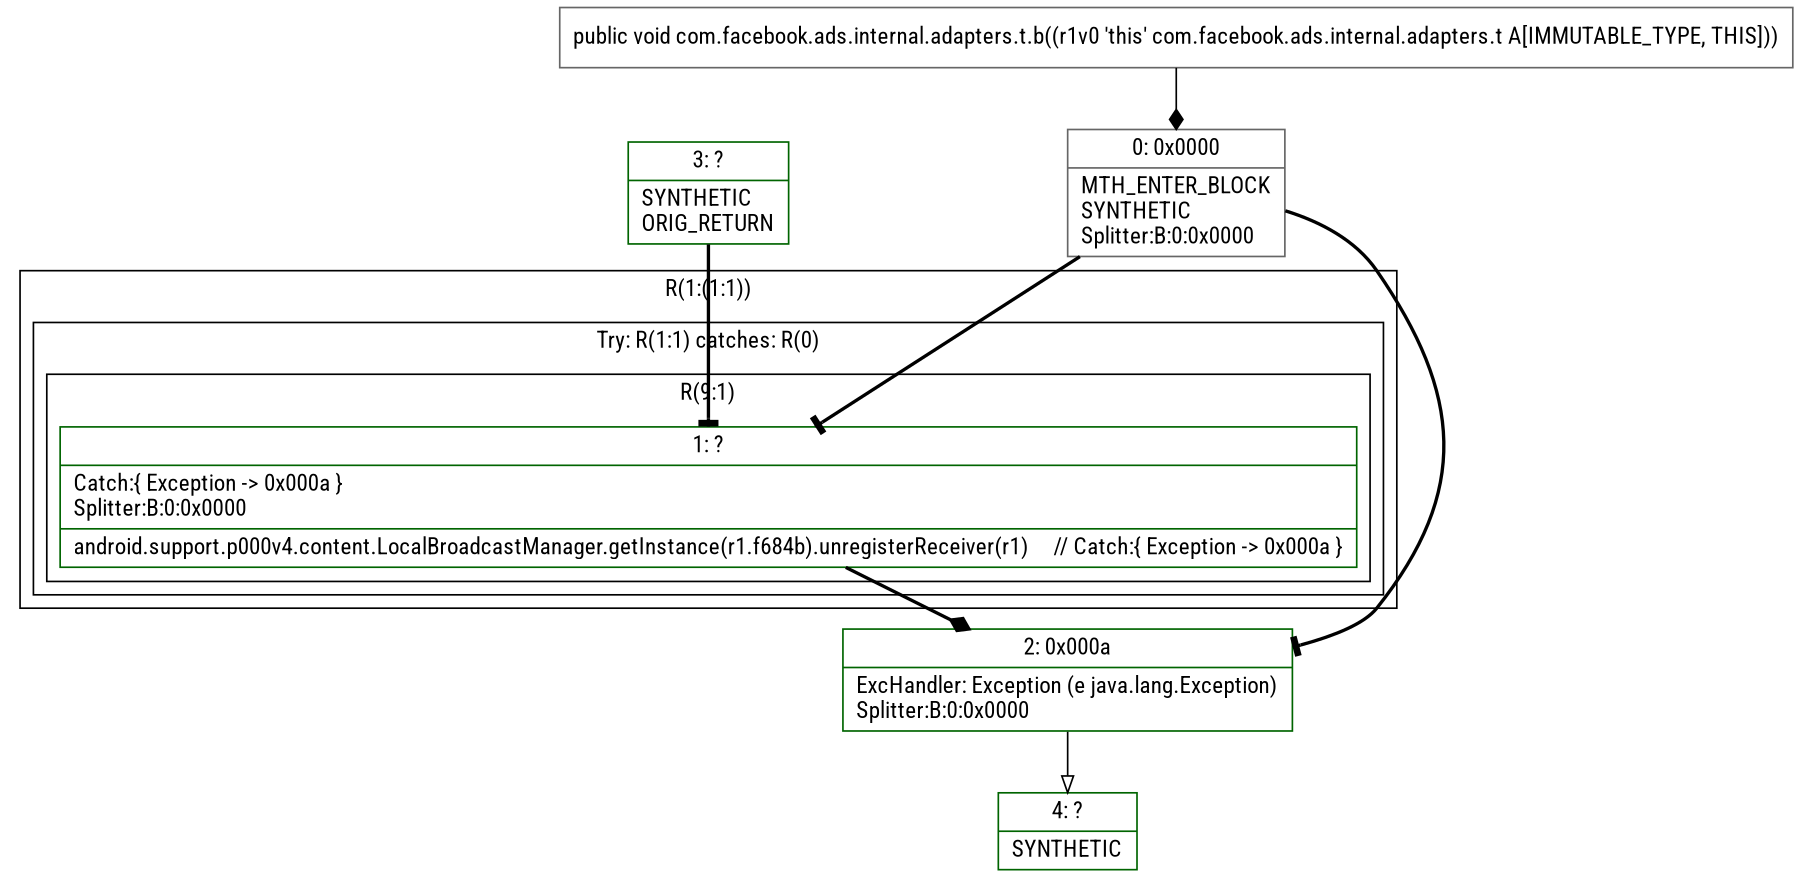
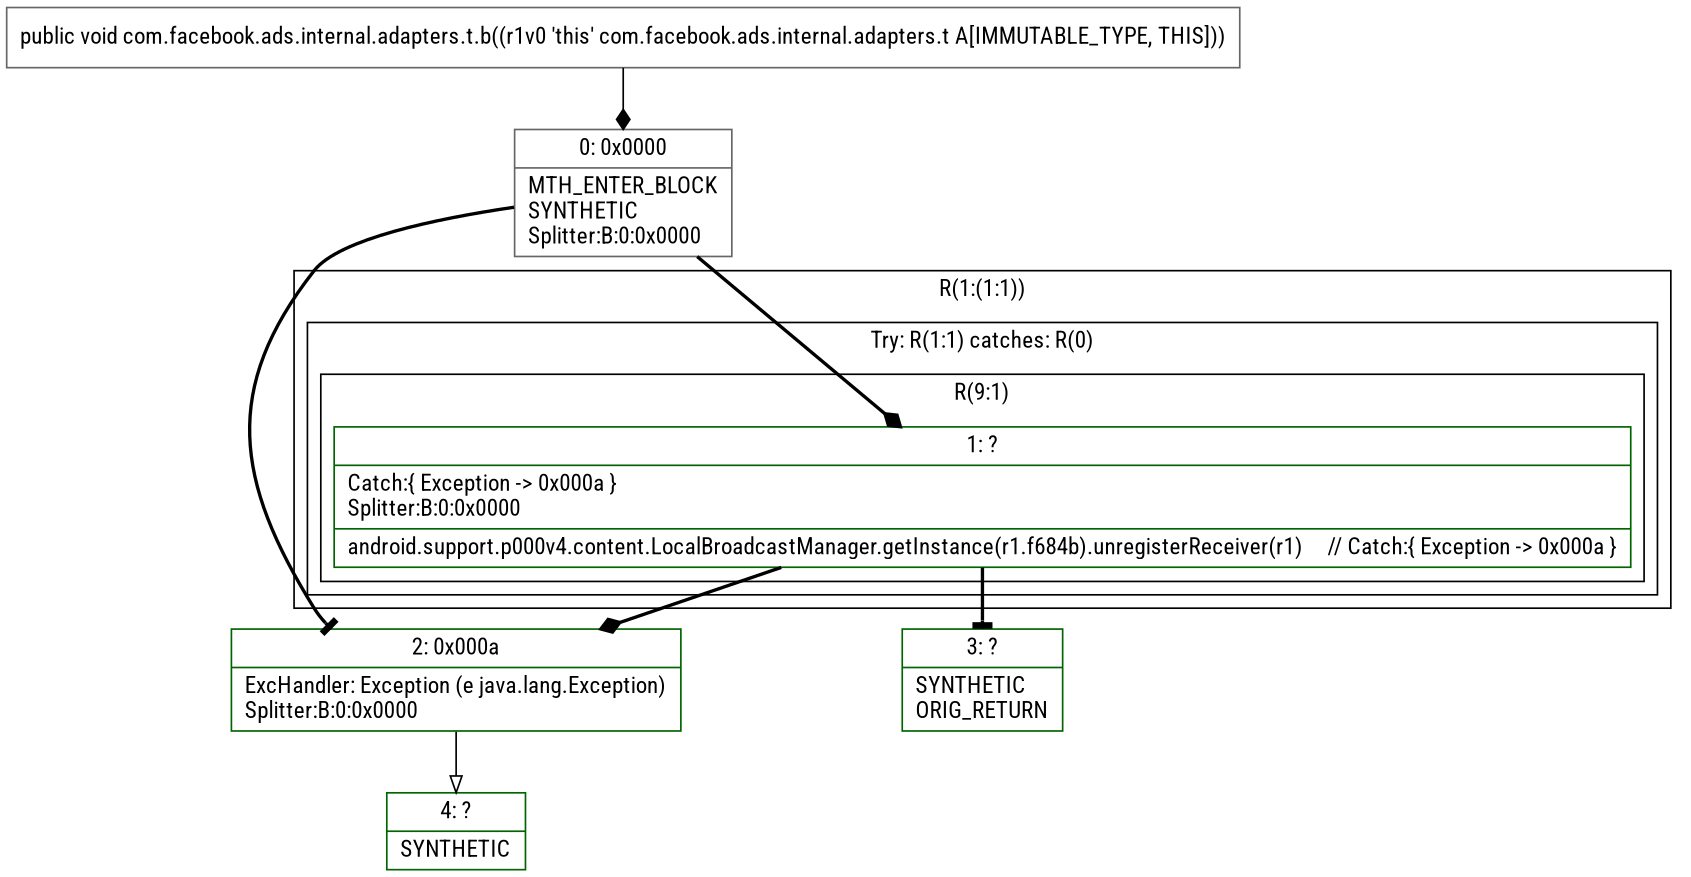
edge "3: ?" -> "1: ?": reversed
edge "0: 0x0000" -> "1: ?": arrowhead tee -> diamond
